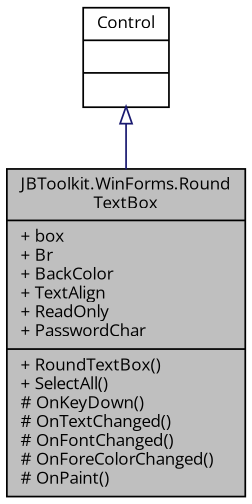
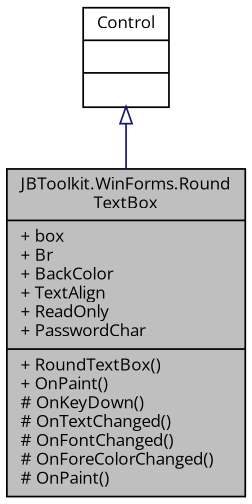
node "JBToolkit.WinForms.Round": text "+ SelectAll()" -> "+ OnPaint()"
